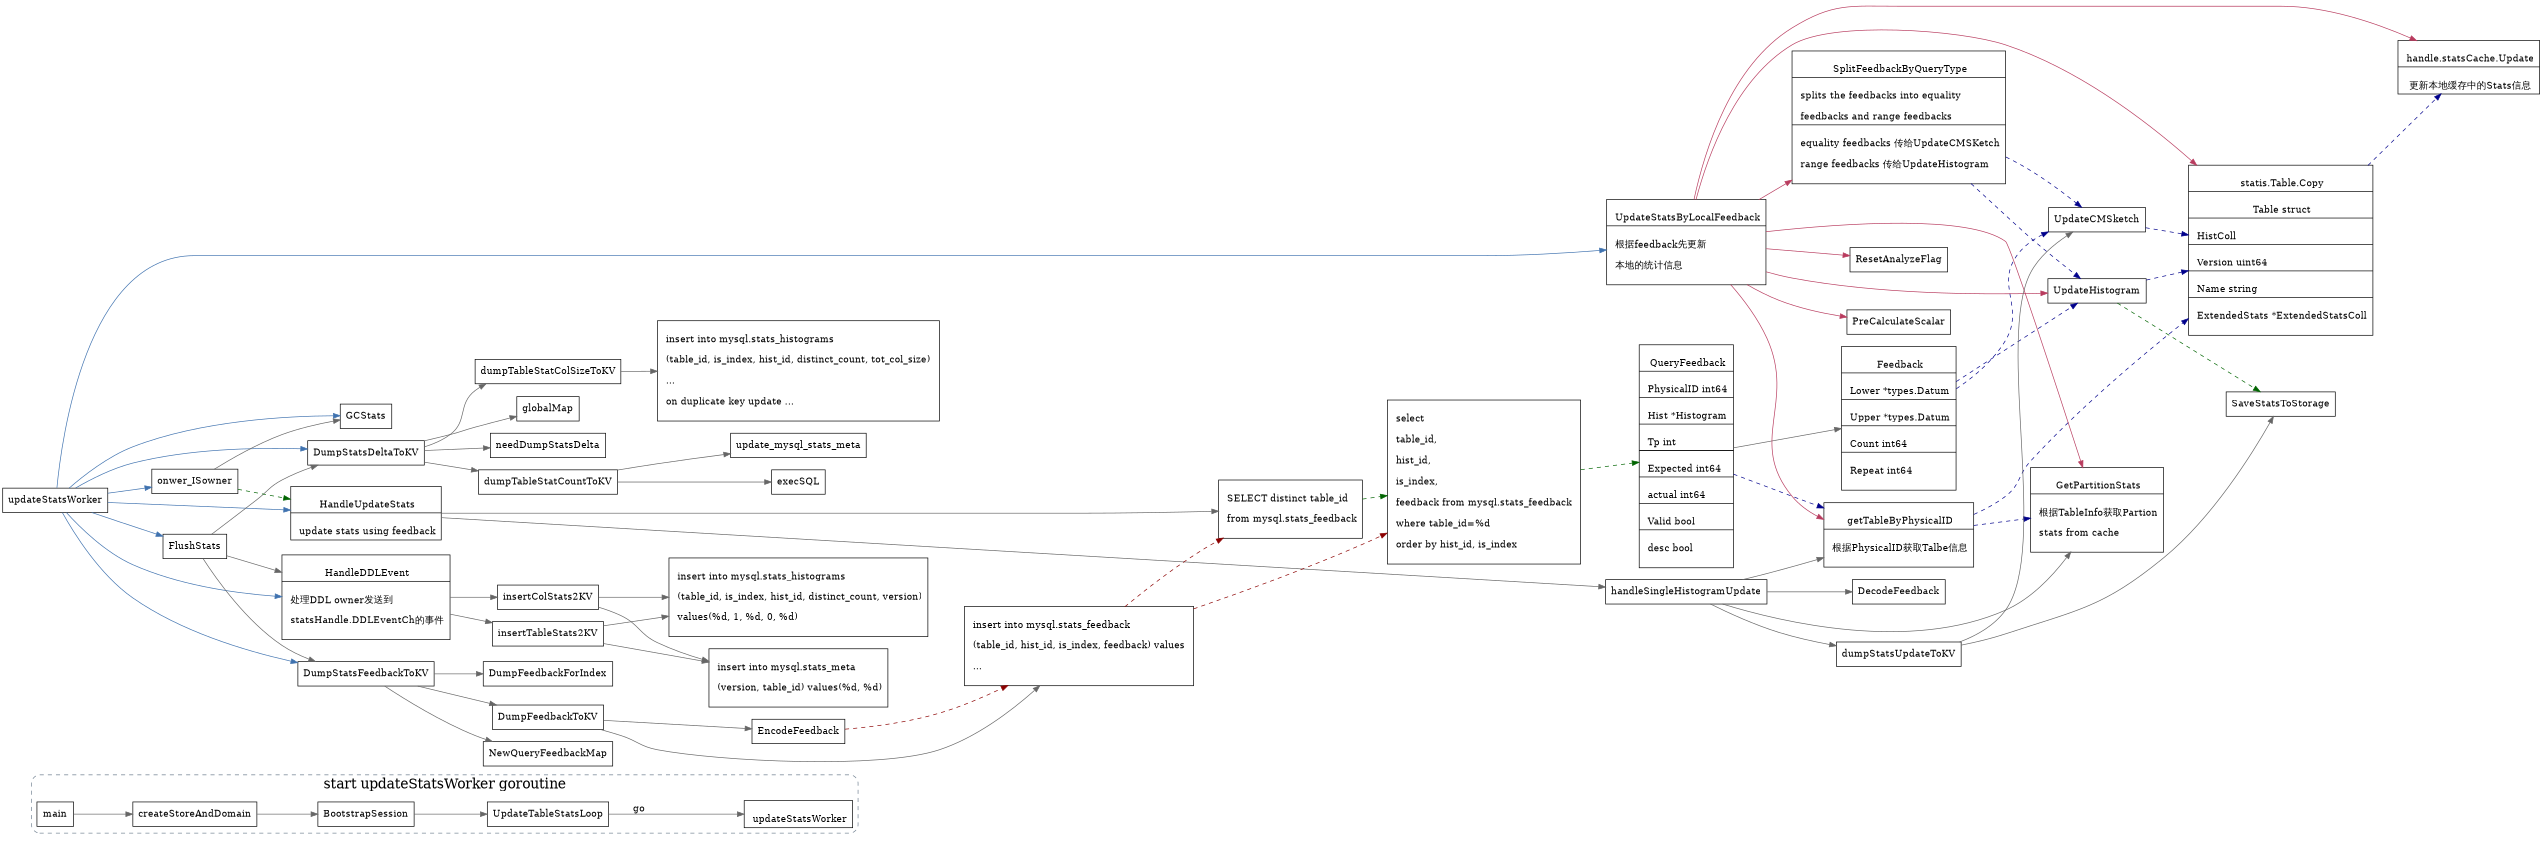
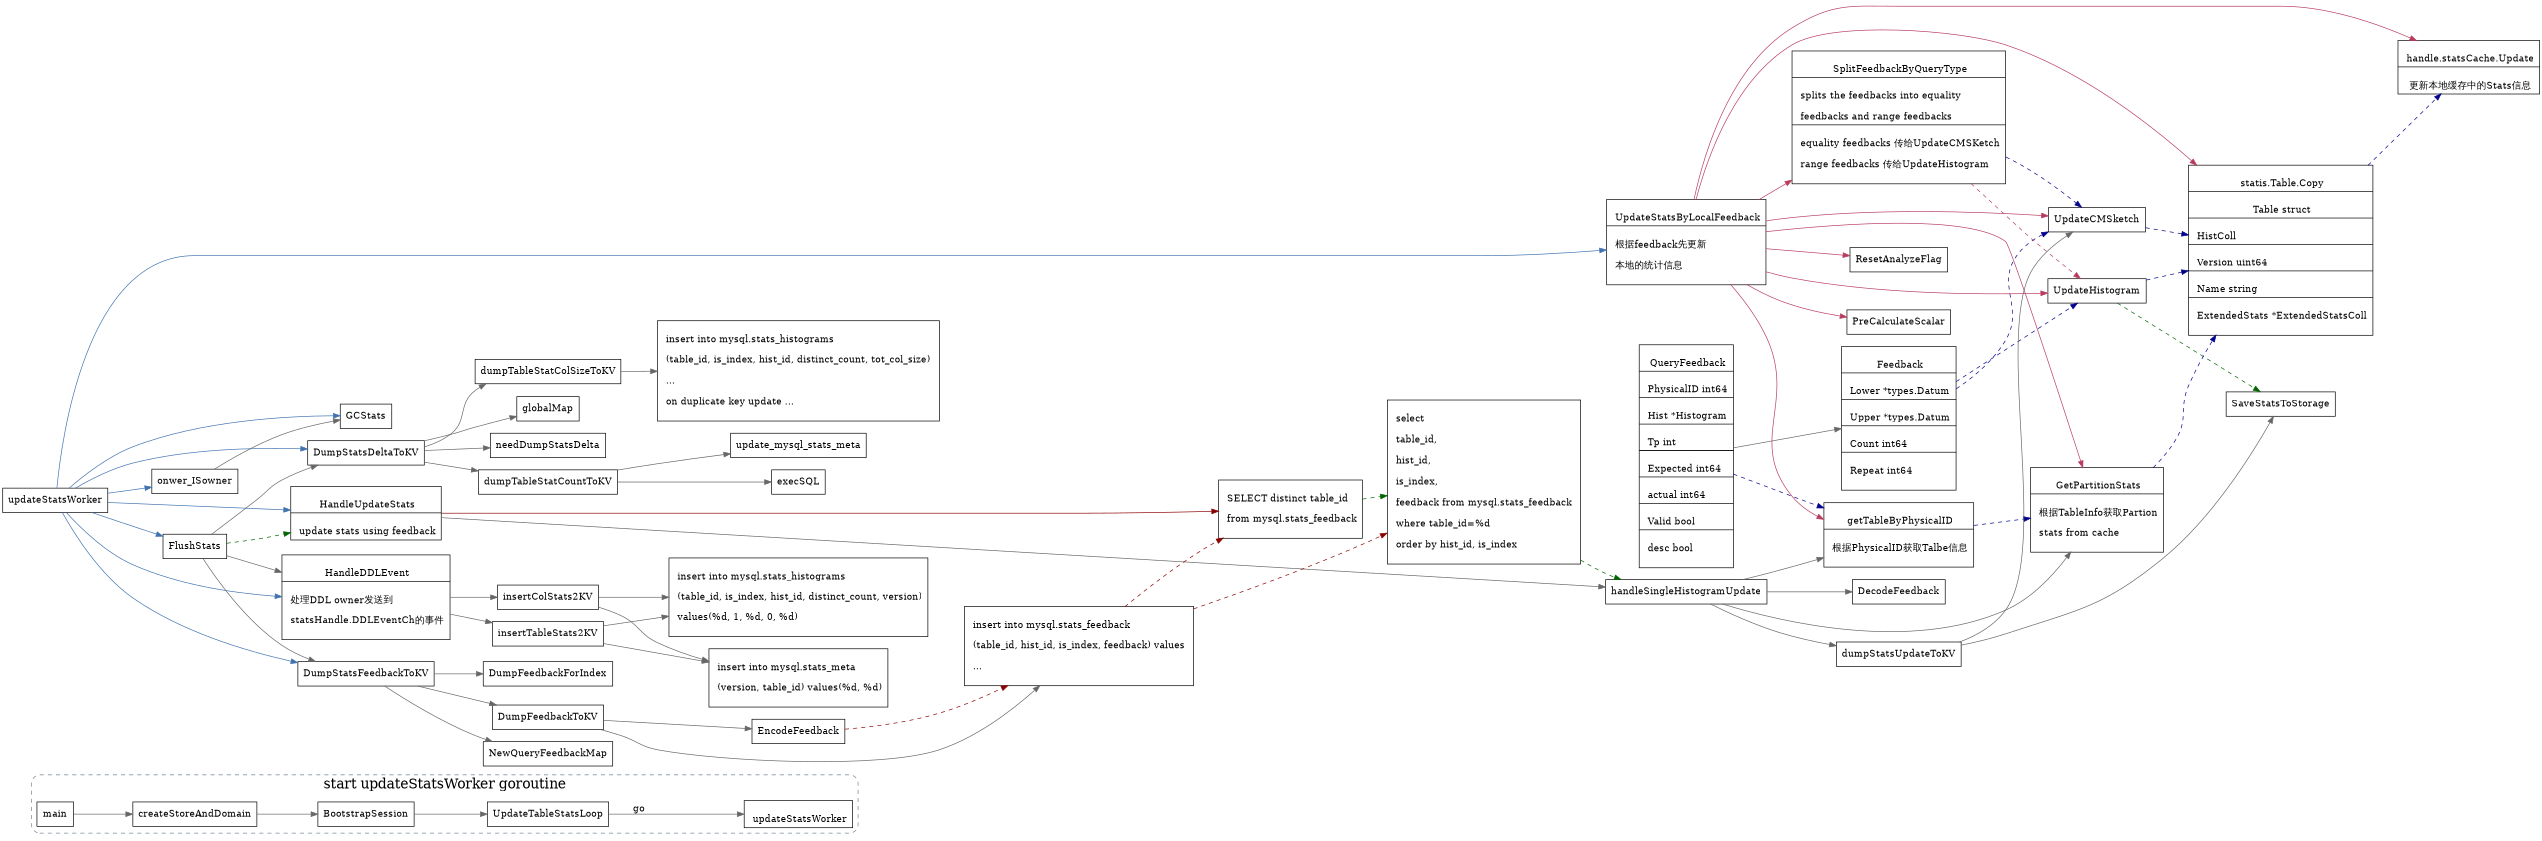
edge "UpdateStatsByLocalFeedback" -> "UpdateCMSketch": added
edge "SplitFeedbackByQueryType" -> "UpdateHistogram": color darkblue -> #b83b5e
edge "getTableByPhysicalID" -> "statis.Table.Copy": now "GetPartitionStats" -> "statis.Table.Copy"
edge "select" -> "QueryFeedback": now "select" -> "handleSingleHistogramUpdate"
edge "onwer_ISowner" -> "HandleUpdateStats": now "FlushStats" -> "HandleUpdateStats"
edge "HandleUpdateStats" -> "SELECT distinct table_id": color gray40 -> darkred
